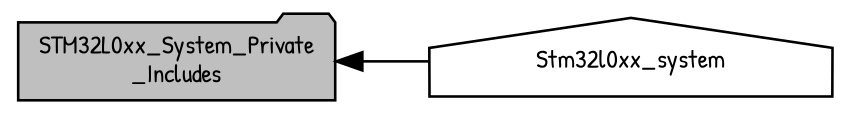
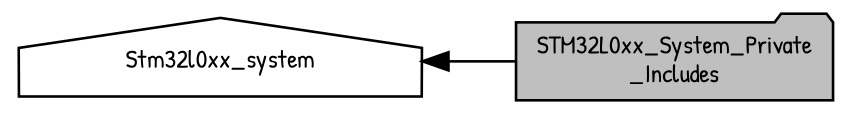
edge "Stm32l0xx_system" -> "STM32L0xx_System_Private _Includes": reversed
